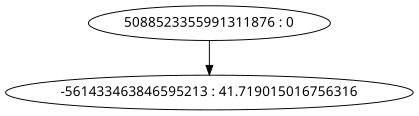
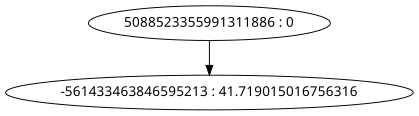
node "5088523355991311876 : 0": label "5088523355991311876 : 0" -> "5088523355991311886 : 0"
